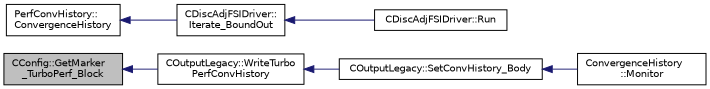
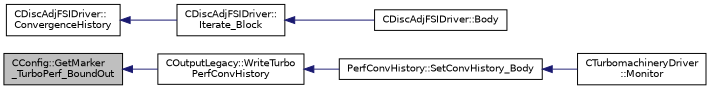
node "PerfConvHistory:: ConvergenceHistory": label "PerfConvHistory:: ConvergenceHistory" -> "CDiscAdjFSIDriver:: ConvergenceHistory"
node "CDiscAdjFSIDriver:: Iterate_BoundOut": label "CDiscAdjFSIDriver:: Iterate_BoundOut" -> "CDiscAdjFSIDriver:: Iterate_Block"
node "CDiscAdjFSIDriver::Run": label "CDiscAdjFSIDriver::Run" -> "CDiscAdjFSIDriver::Body"
node "CConfig::GetMarker _TurboPerf_Block": label "CConfig::GetMarker _TurboPerf_Block" -> "CConfig::GetMarker _TurboPerf_BoundOut"
node "COutputLegacy::SetConvHistory_Body": label "COutputLegacy::SetConvHistory_Body" -> "PerfConvHistory::SetConvHistory_Body"
node "ConvergenceHistory ::Monitor": label "ConvergenceHistory ::Monitor" -> "CTurbomachineryDriver ::Monitor"
